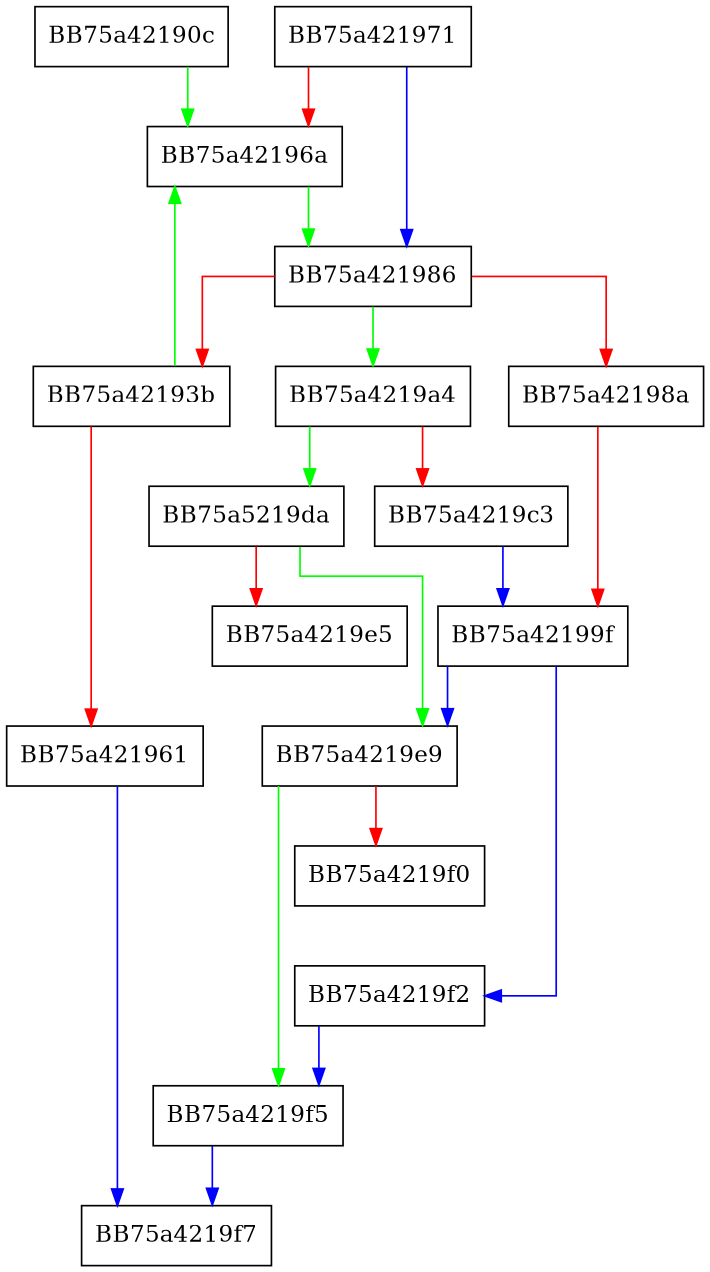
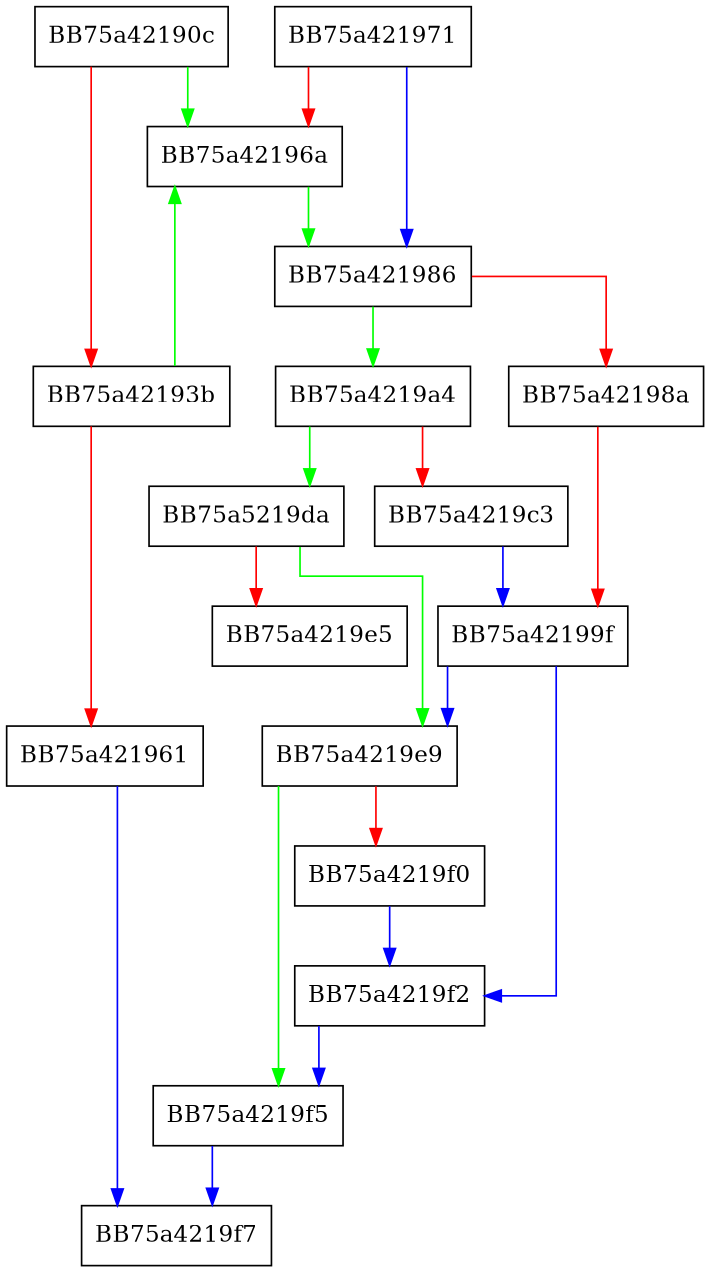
edge "BB75a421986" -> "BB75a42193b": now "BB75a42190c" -> "BB75a42193b"
edge "BB75a4219f0" -> "BB75a4219f2": added
